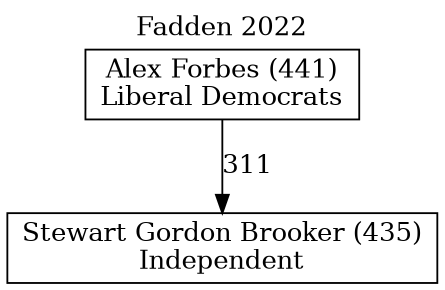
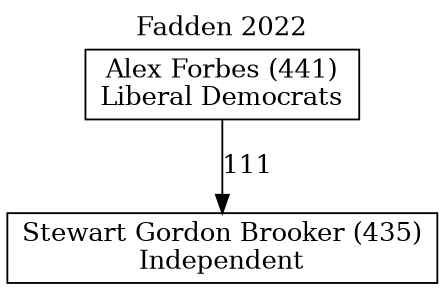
edge "Alex Forbes (441) Liberal Democrats" -> "Stewart Gordon Brooker (435) Independent": label "311" -> "111"
